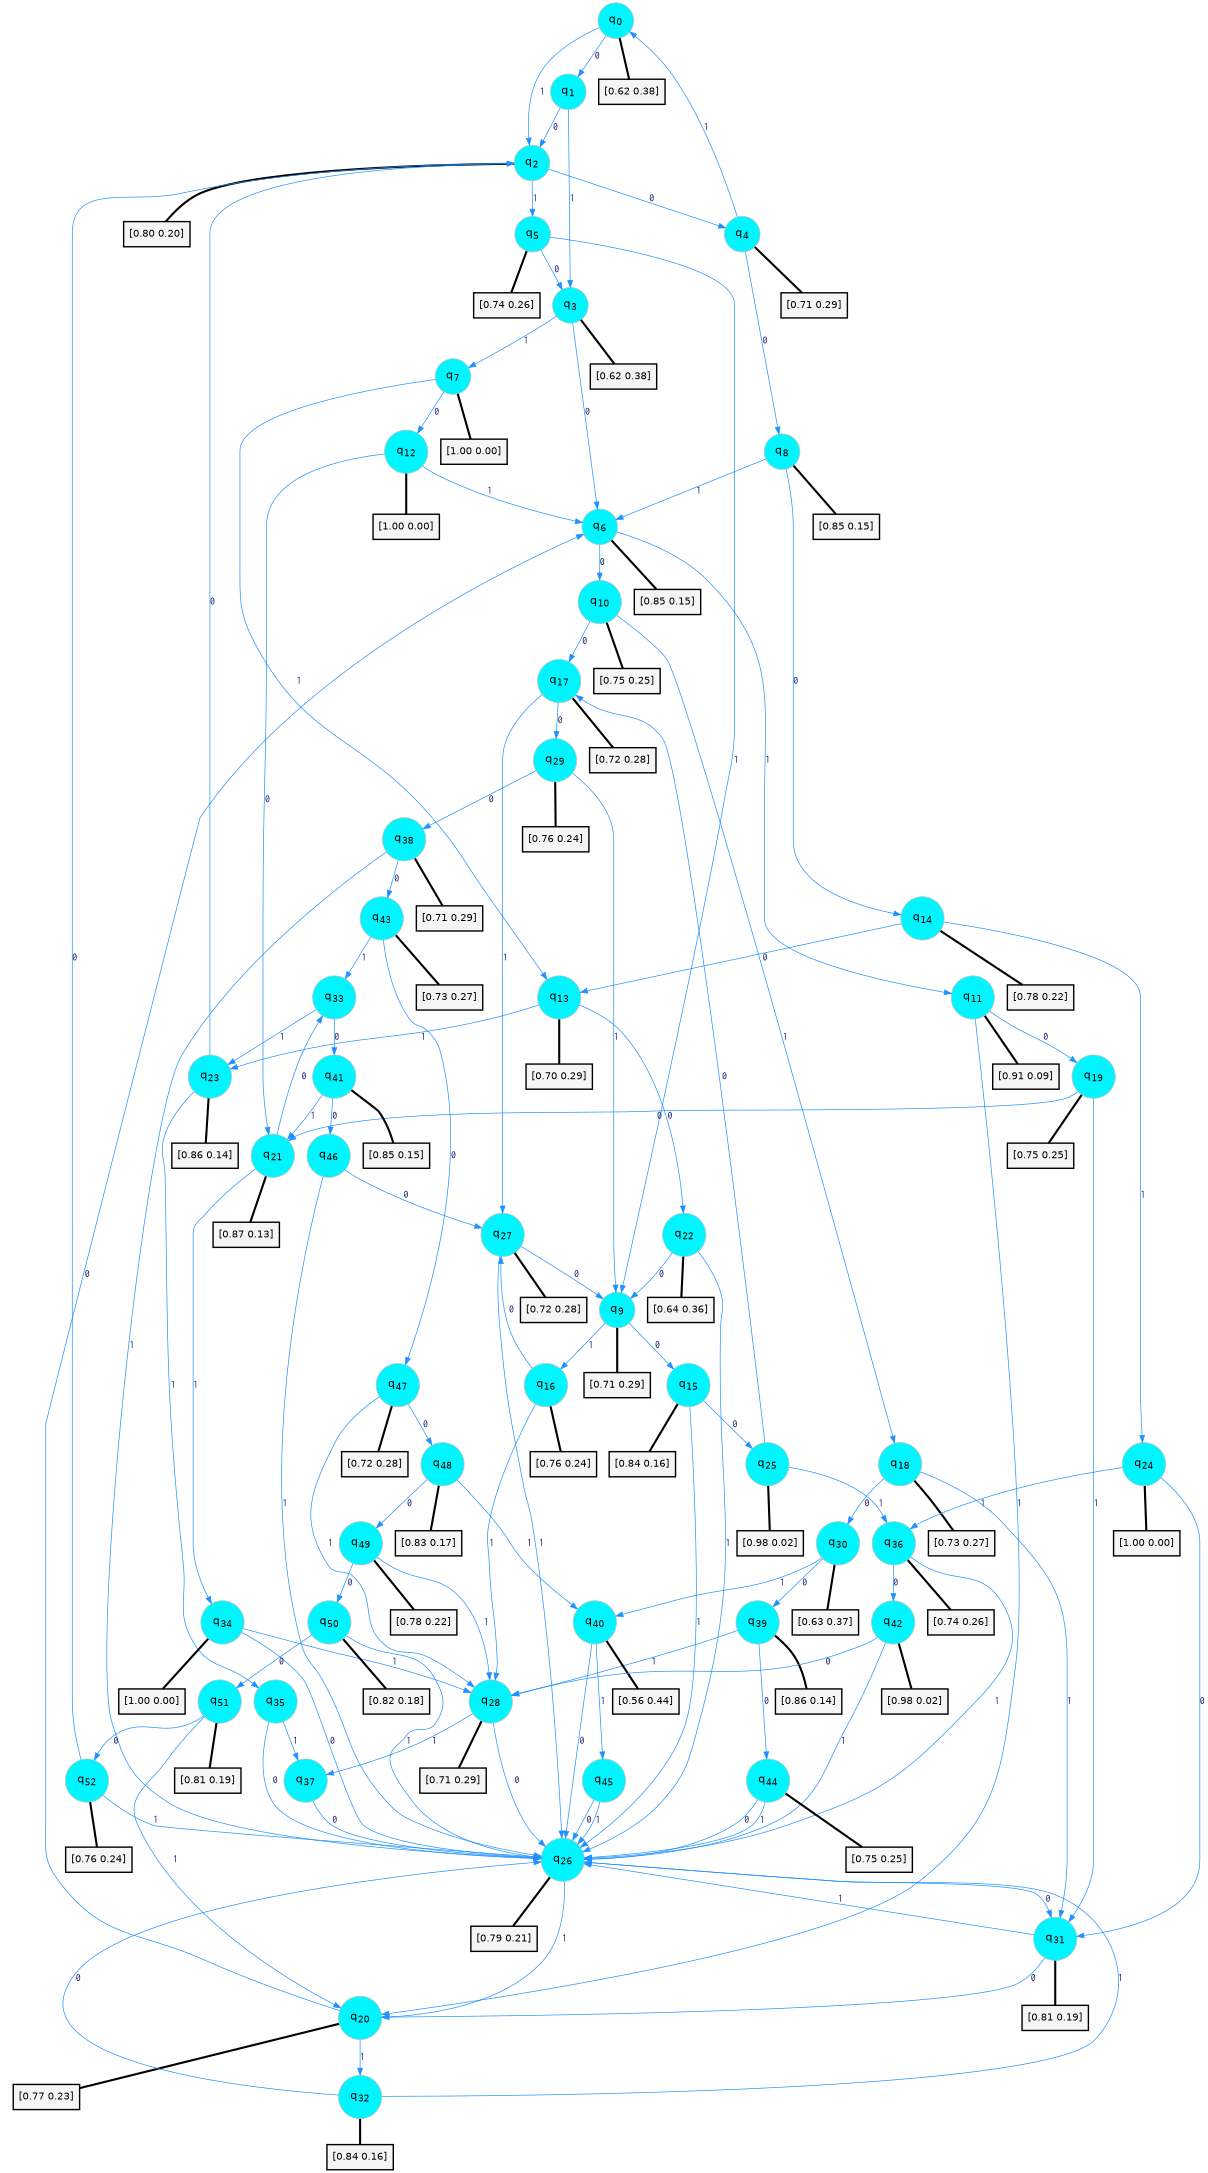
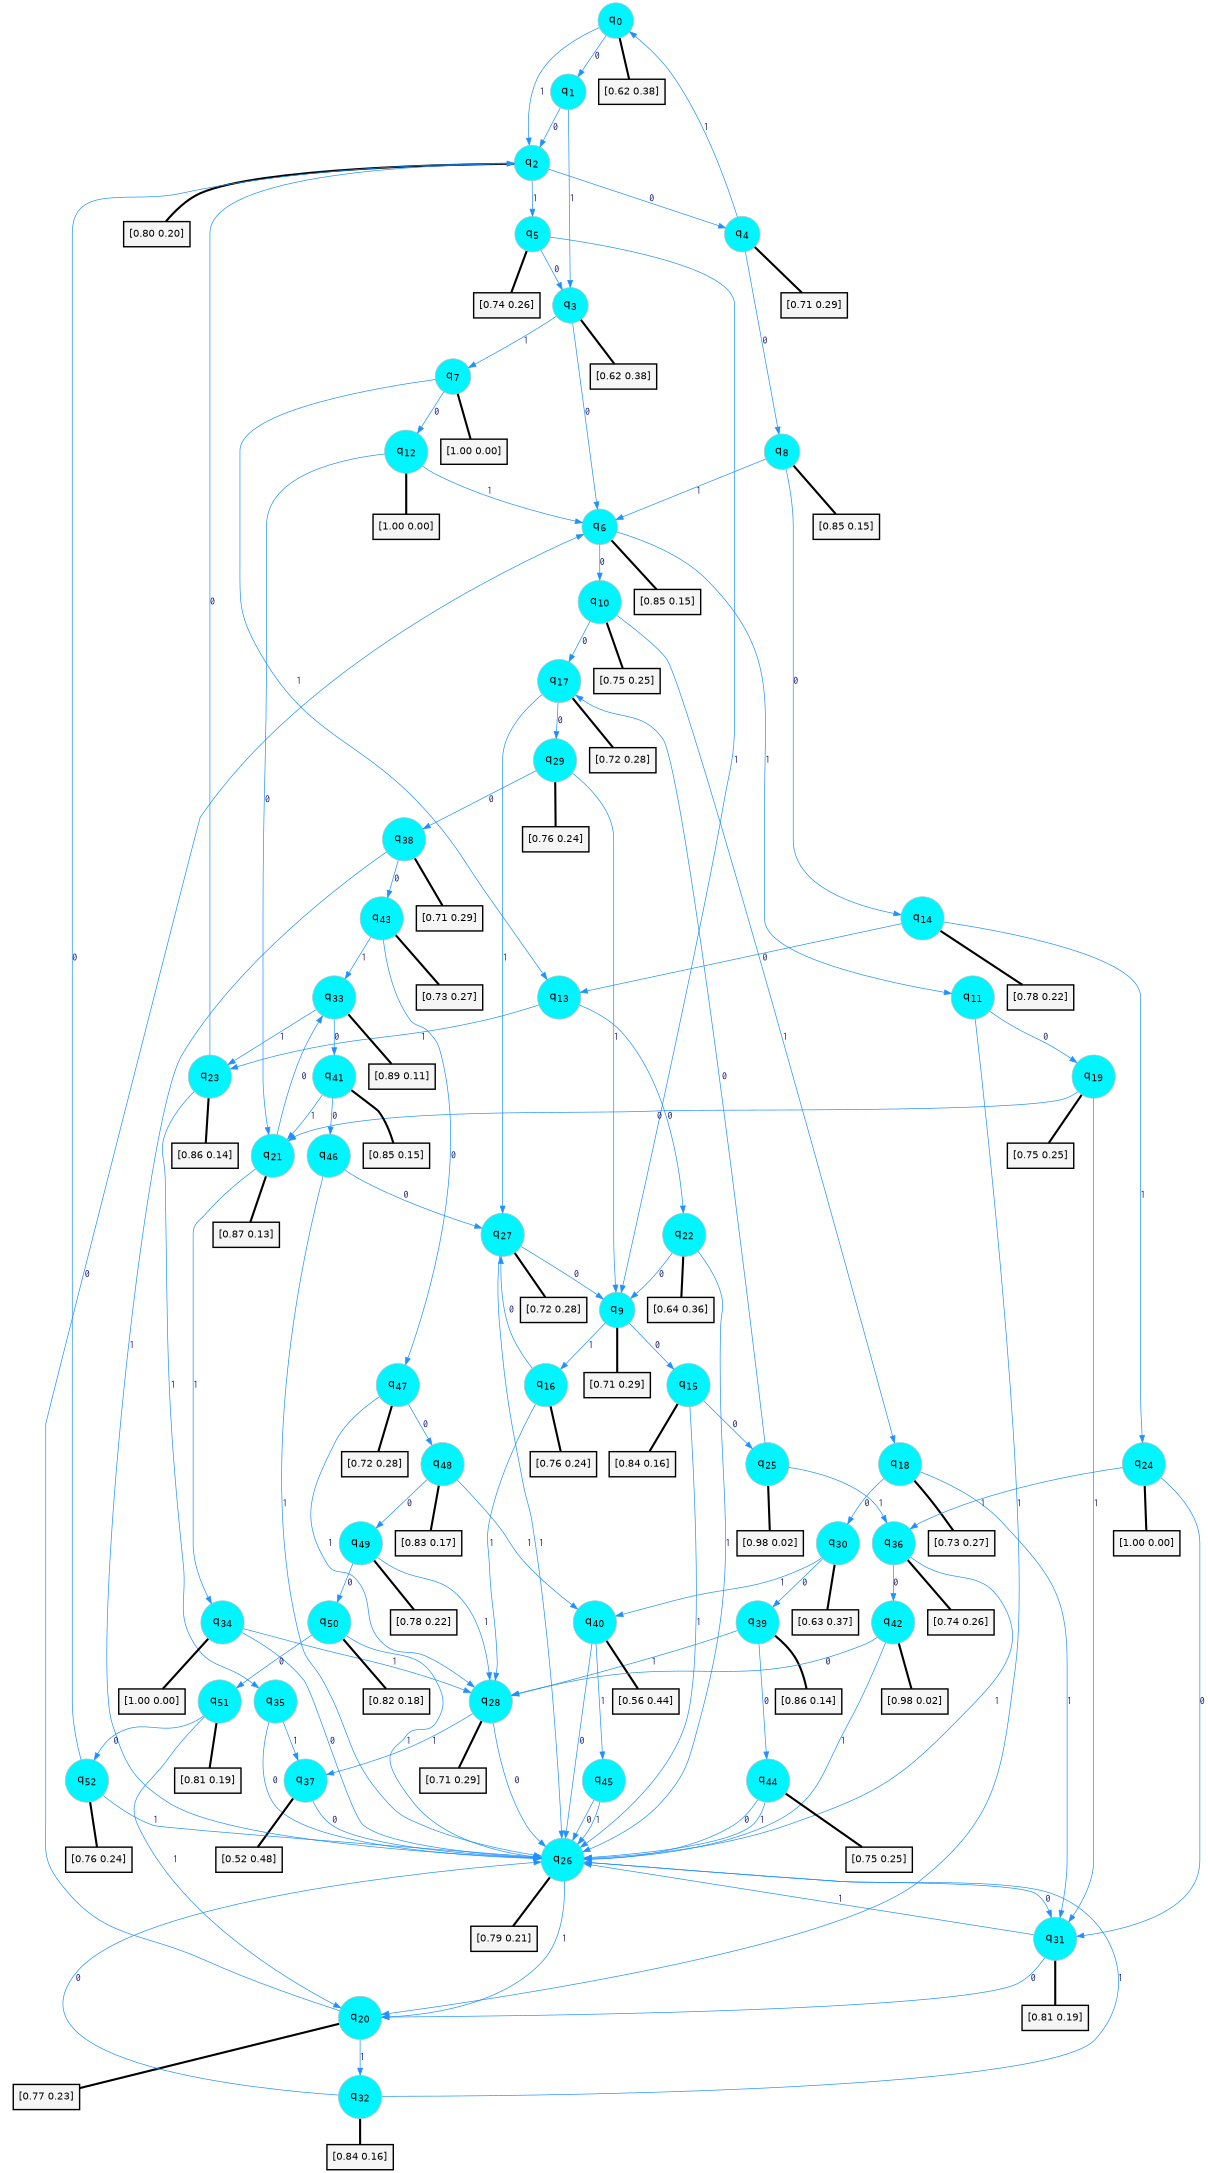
node "[0.89 0.11]": added
node "[0.70 0.29]": removed
node "[0.91 0.09]": removed
node "[0.52 0.48]": added
